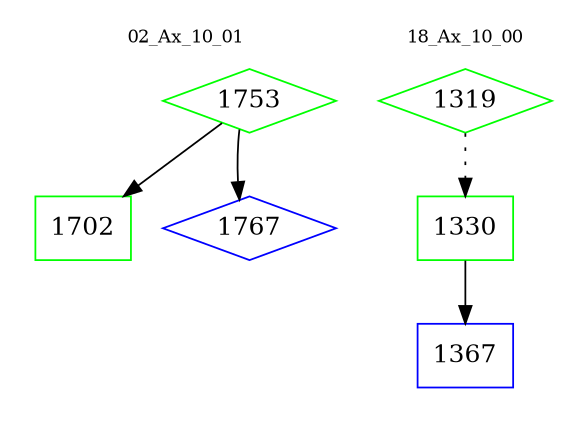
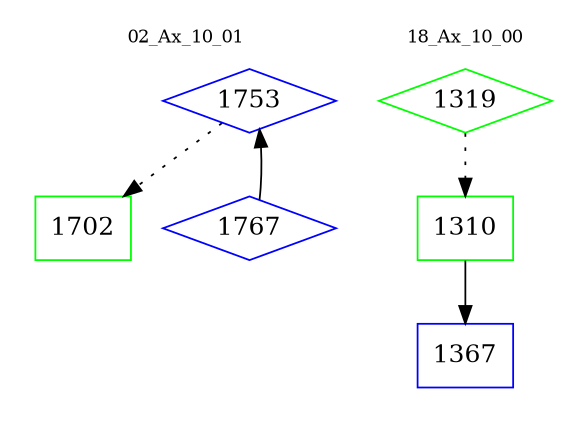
node "1753": color green -> blue
edge "1753" -> "1702": style solid -> dotted
edge "1753" -> "1767": reversed
node "1330": label "1330" -> "1310"
